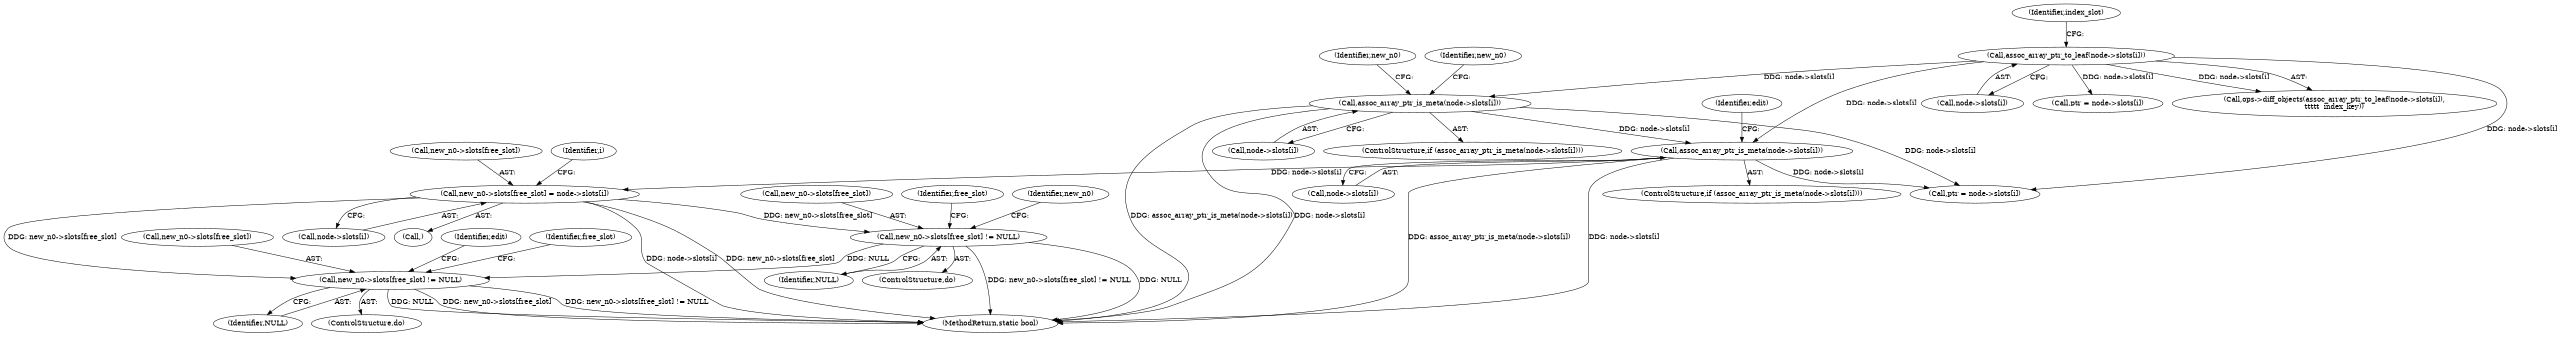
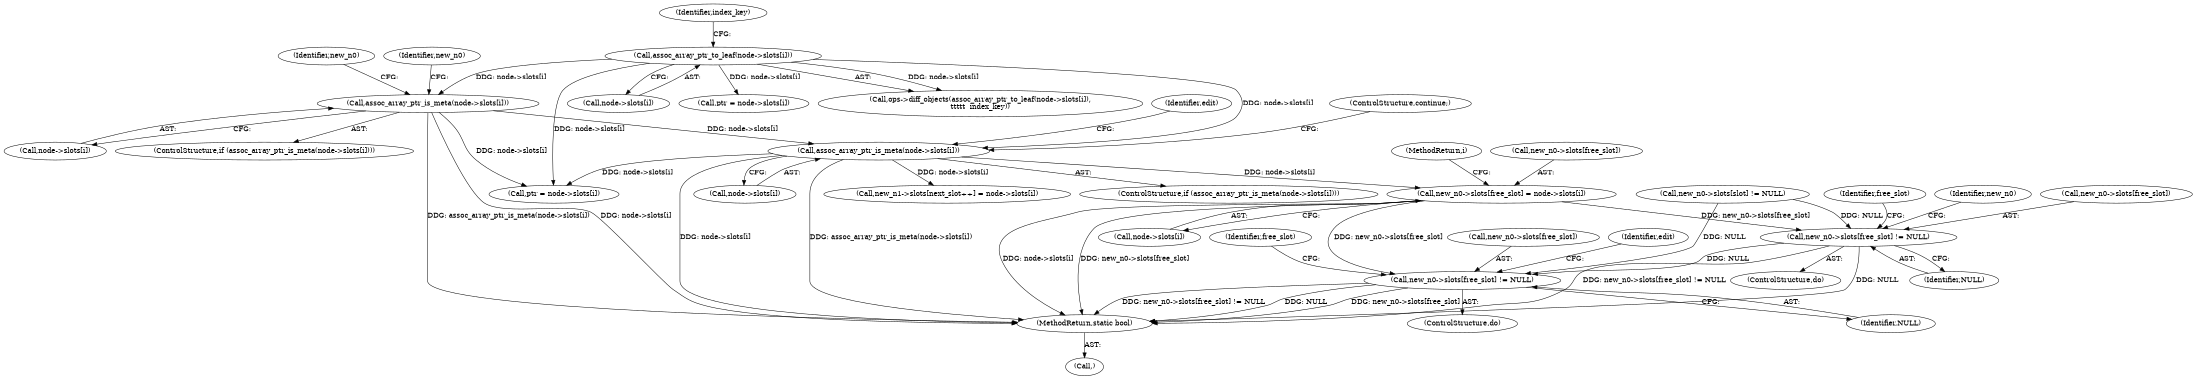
node "(Identifier,index_slot)": label "(Identifier,index_slot)" -> "(Identifier,index_key)"
node "(ControlStructure,continue;)": added
node "(Identifier,i)": label "(Identifier,i)" -> "(MethodReturn,i)"
node "(Call,new_n1->slots[next_slot++] = node->slots[i])": added
node "(Call,new_n0->slots[slot] != NULL)": added
edge "(Call,new_n0->slots[free_slot] = node->slots[i])" -> "(Call,)": now "(MethodReturn,static bool)" -> "(Call,)"
